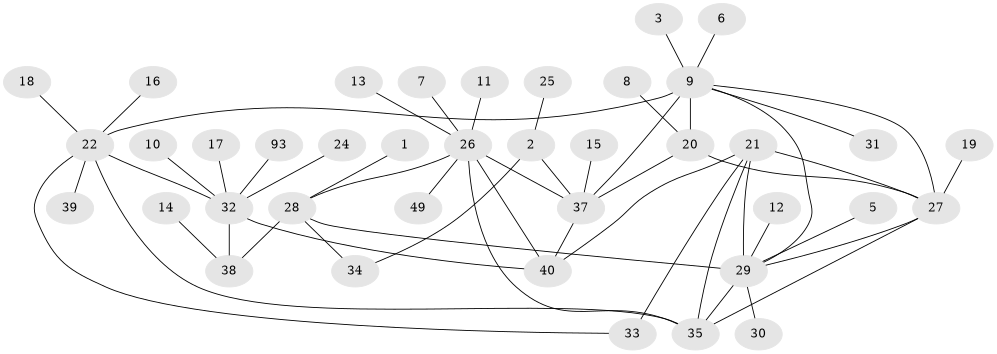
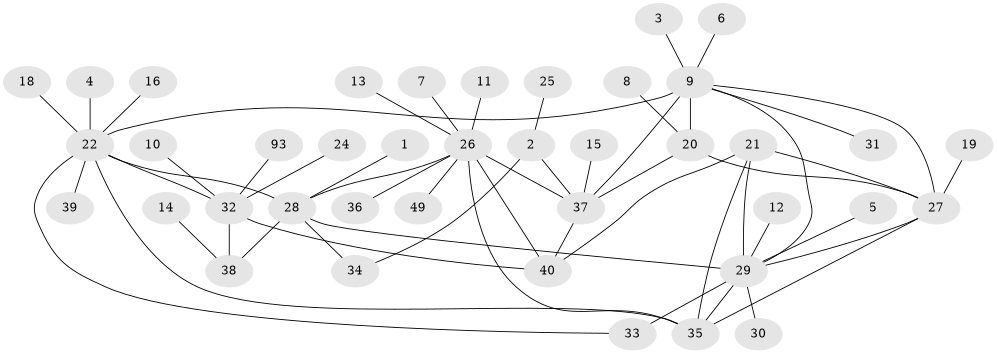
node "4": added
node "17": removed
edge "22" -- "28": added
node "36": added
edge "21" -- "33": now "29" -- "33"
